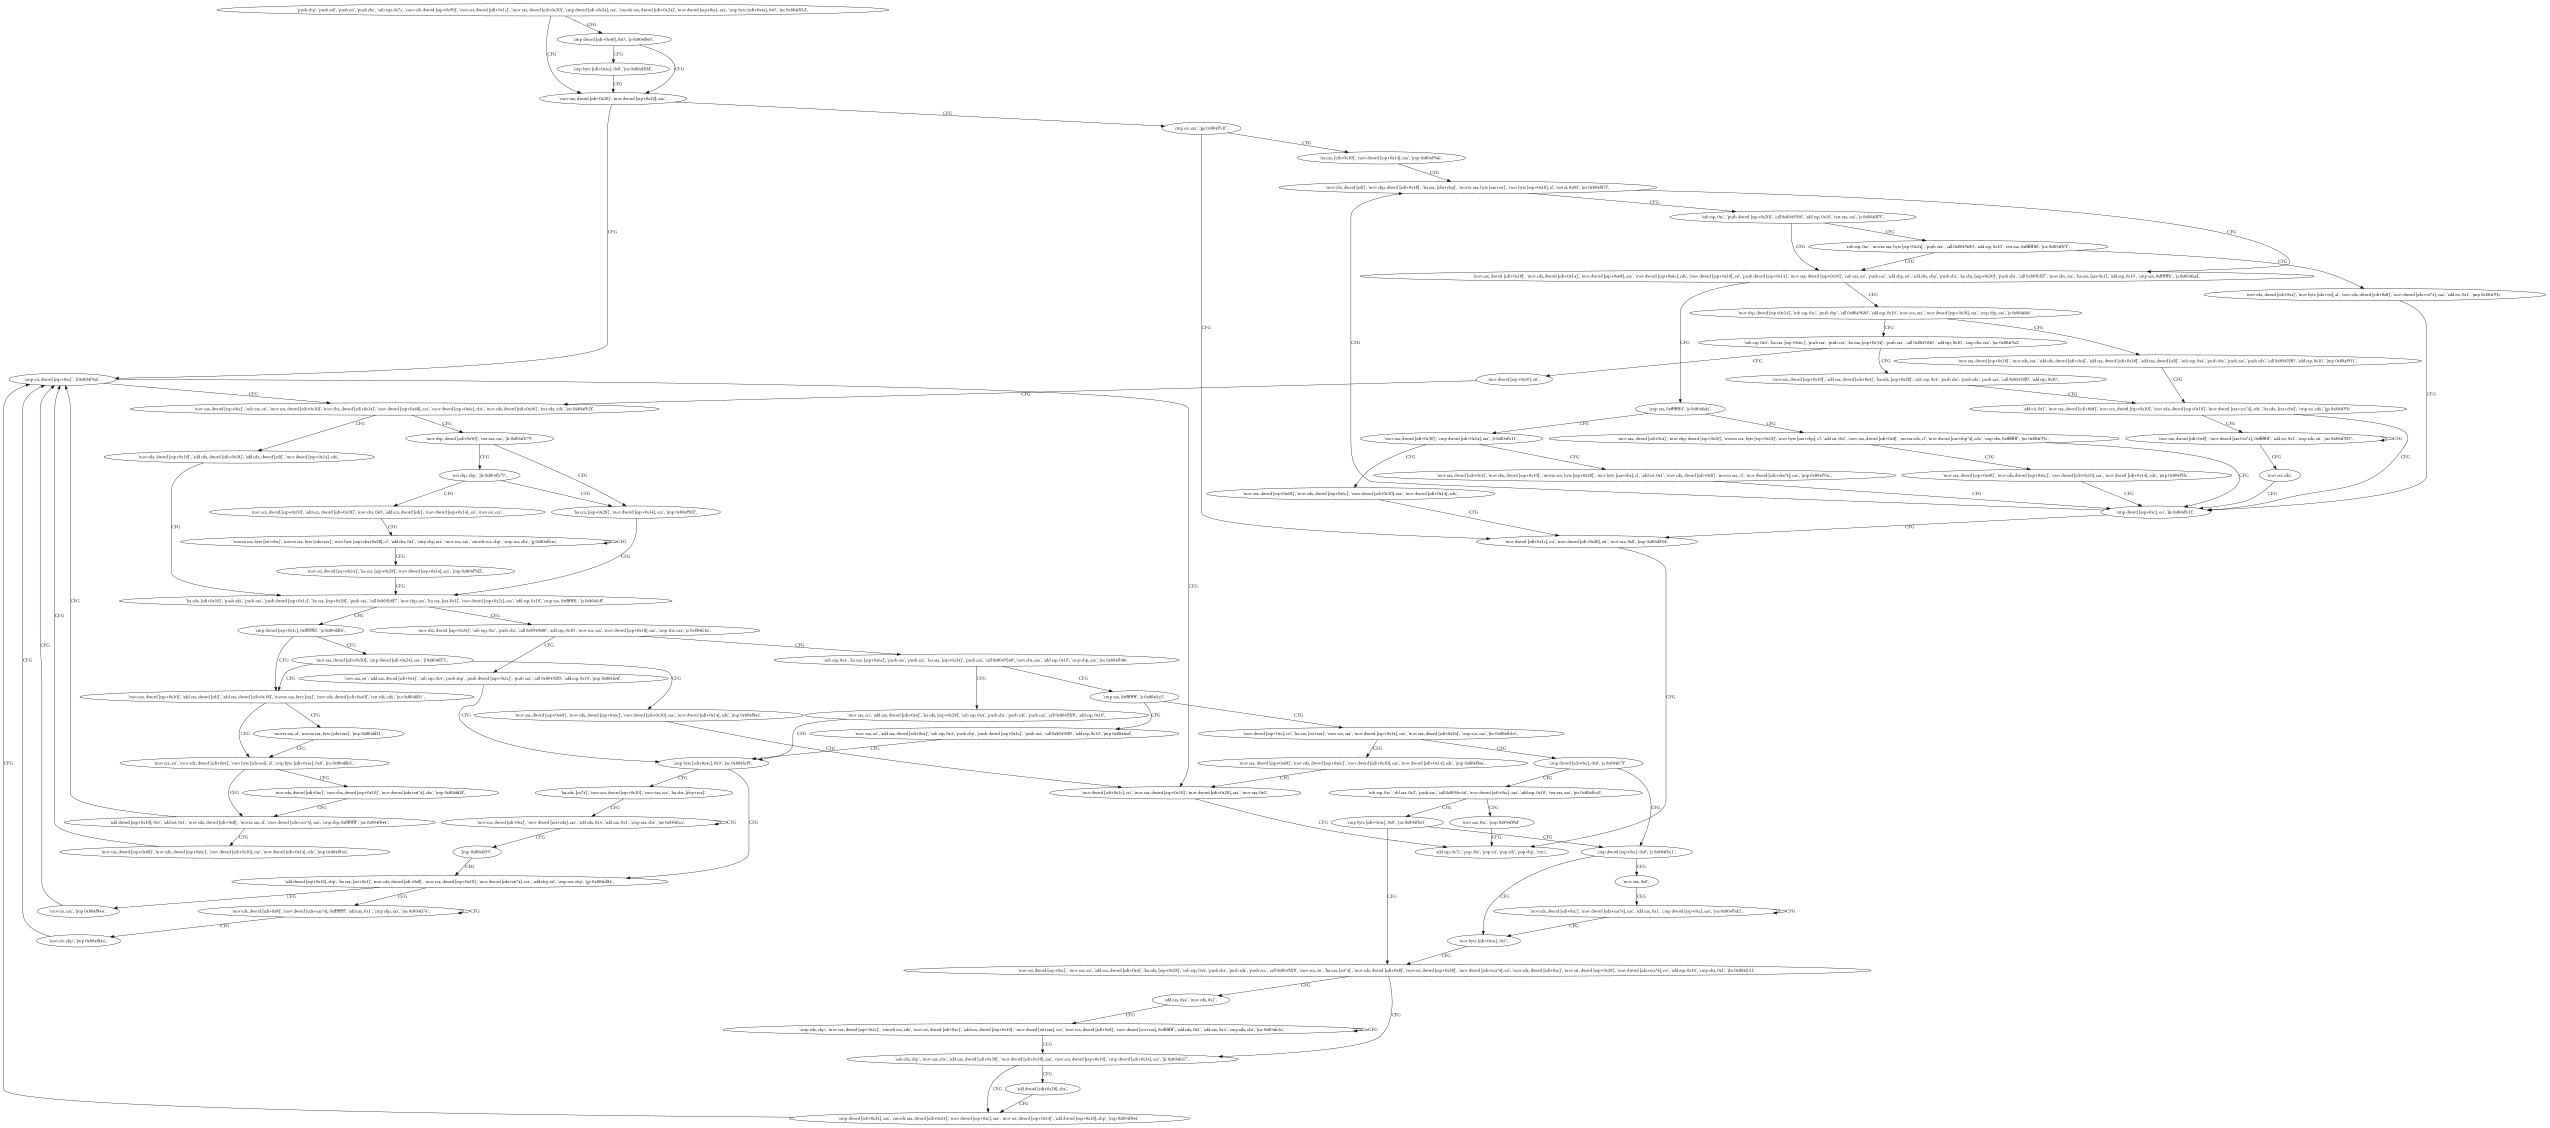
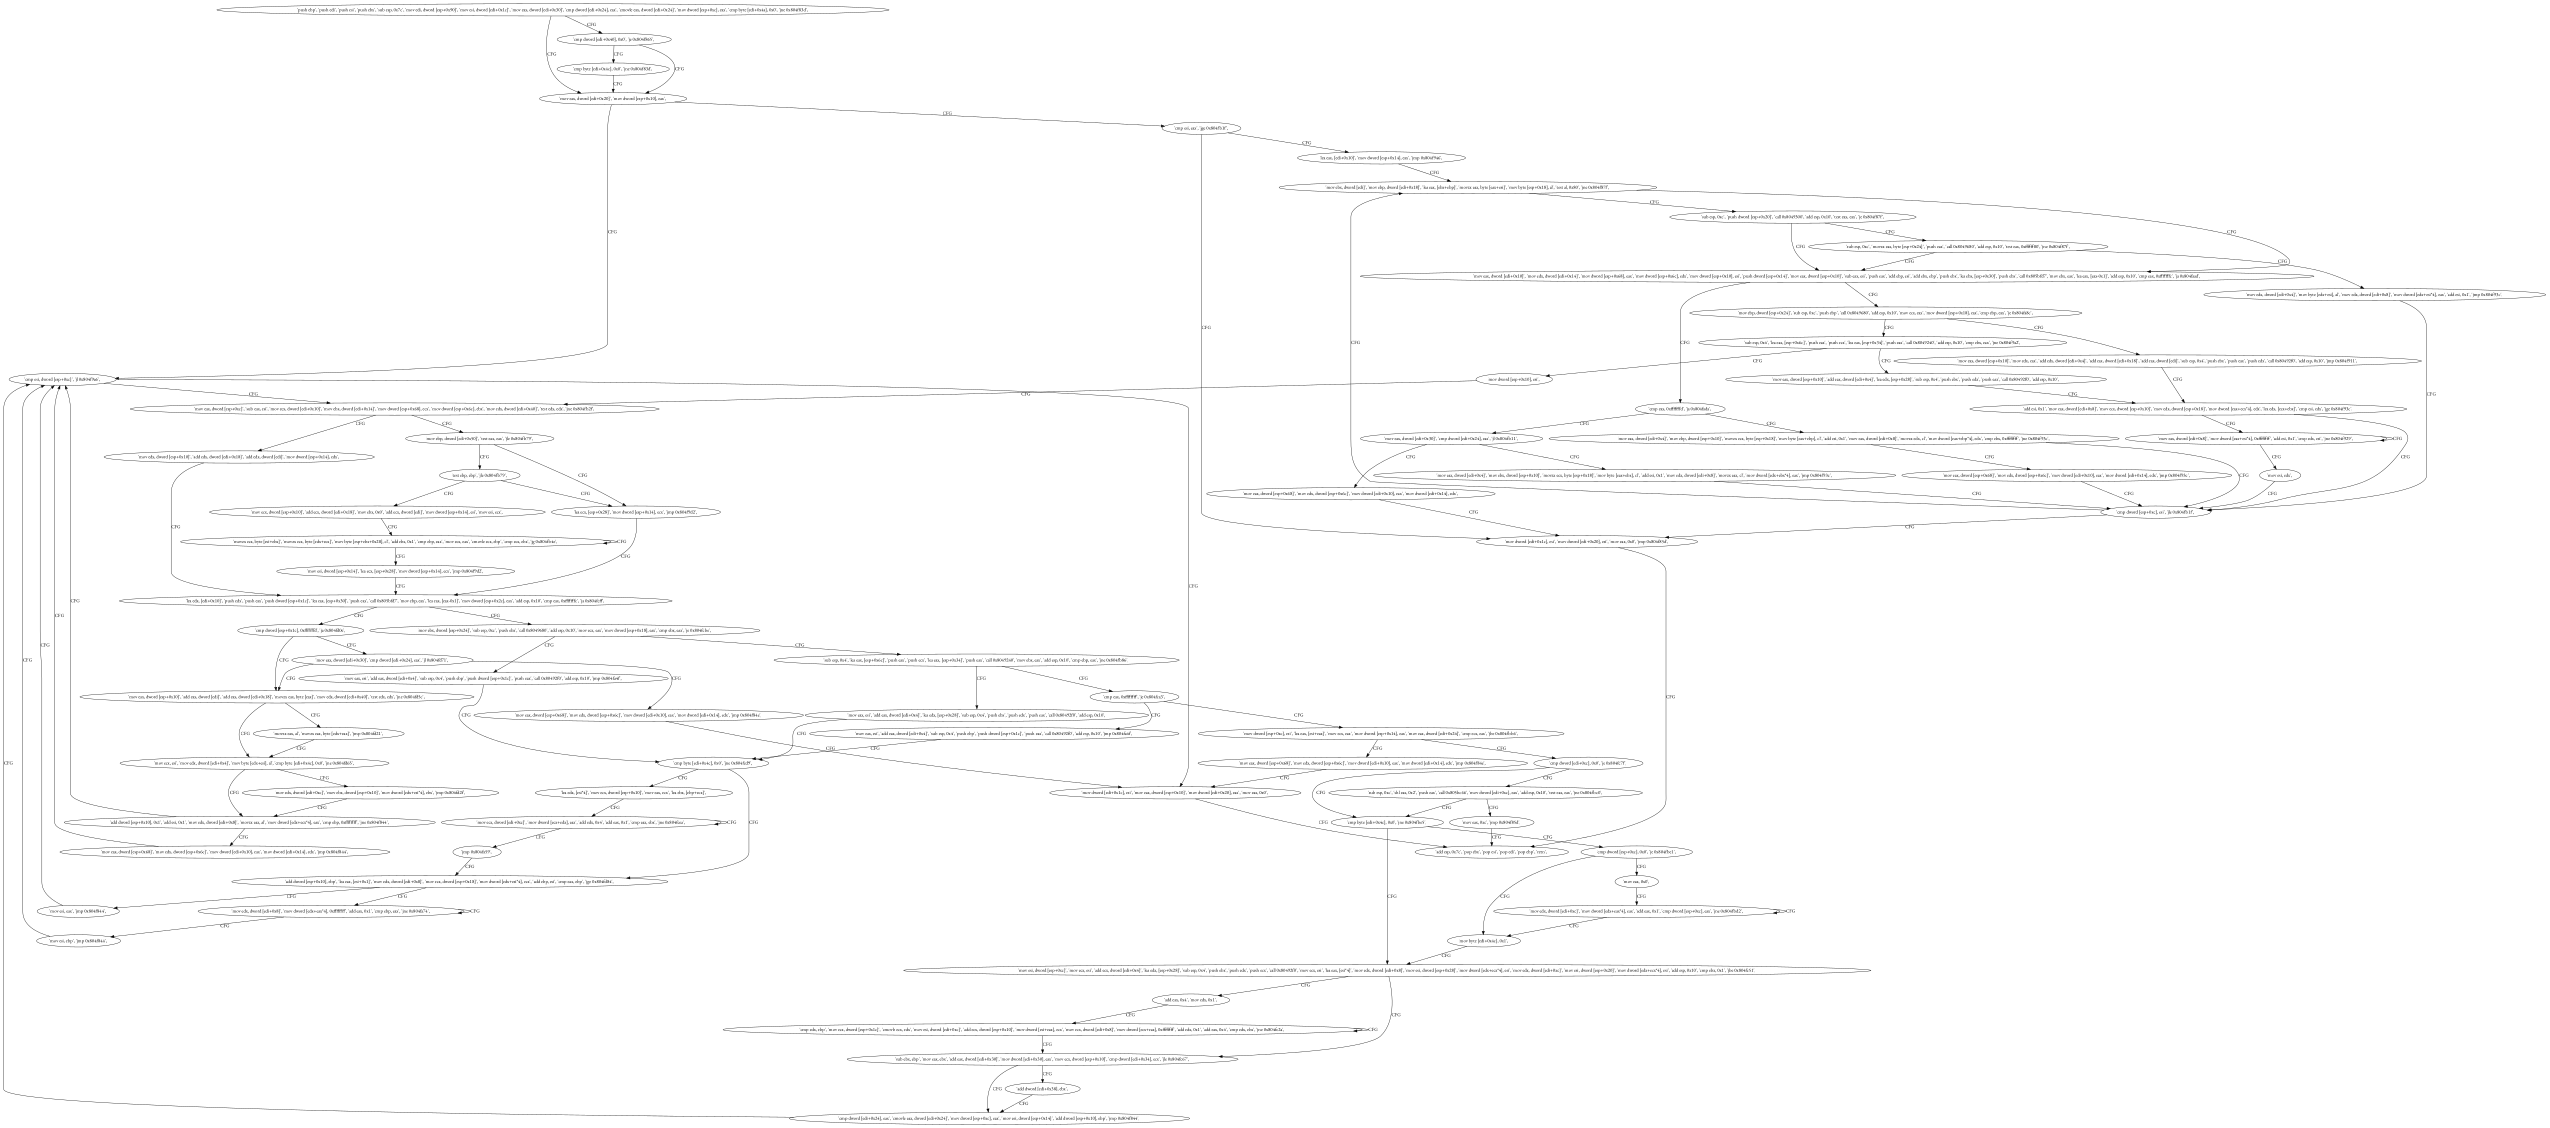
edge "'cmp dword [edi+0xc], 0x0', 'je 0x804fc7f'," -> "'cmp dword [esp+0xc], 0x0', 'je 0x804fbe1',": now "'cmp dword [edi+0xc], 0x0', 'je 0x804fc7f'," -> "'cmp byte [edi+0x4c], 0x0', 'jne 0x804fbe5',"
